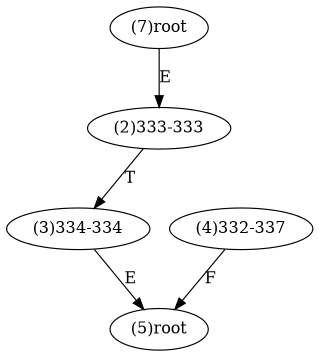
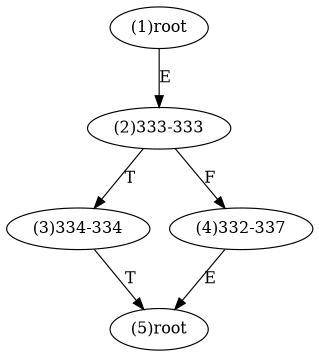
node "(7)root": label "(7)root" -> "(1)root"
edge "(2)333-333" -> "(4)332-337": added, label "F"
edge "(3)334-334" -> "(5)root": label "E" -> "T"
edge "(4)332-337" -> "(5)root": label "F" -> "E"
